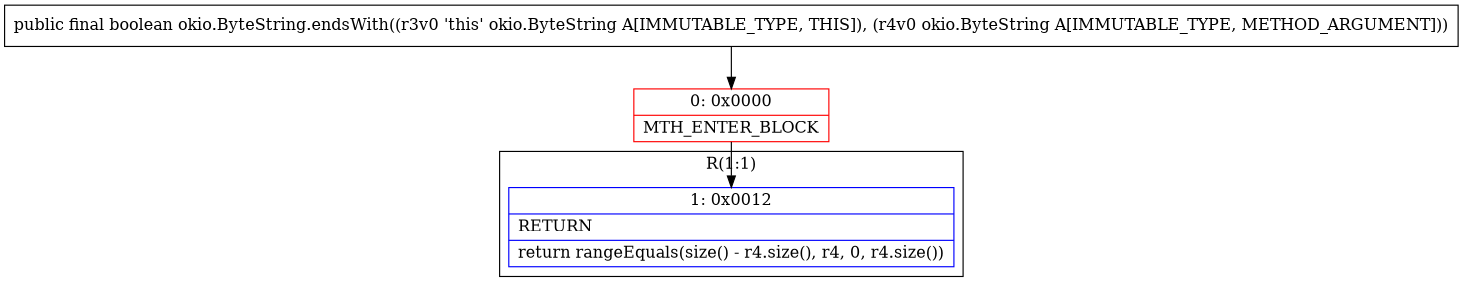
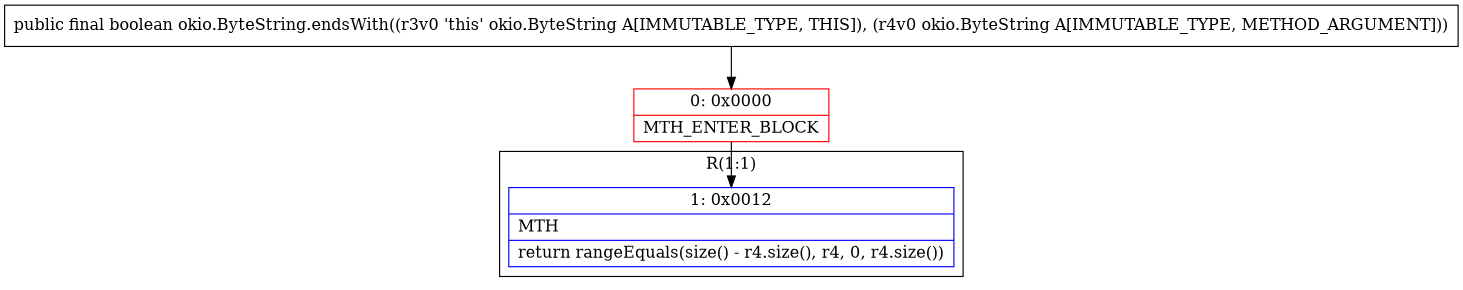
node "1: 0x0012": text "RETURN" -> "MTH"
